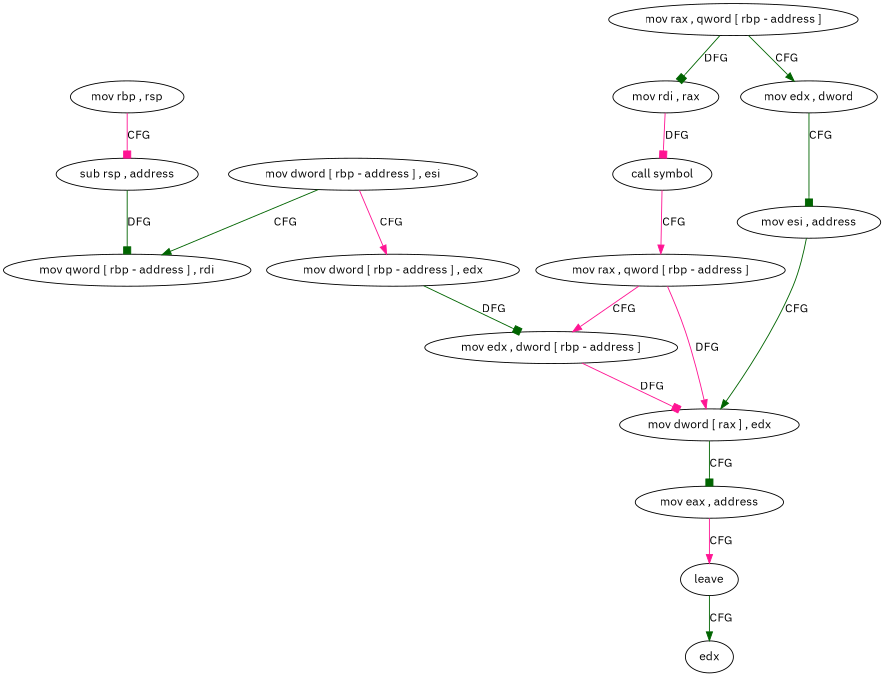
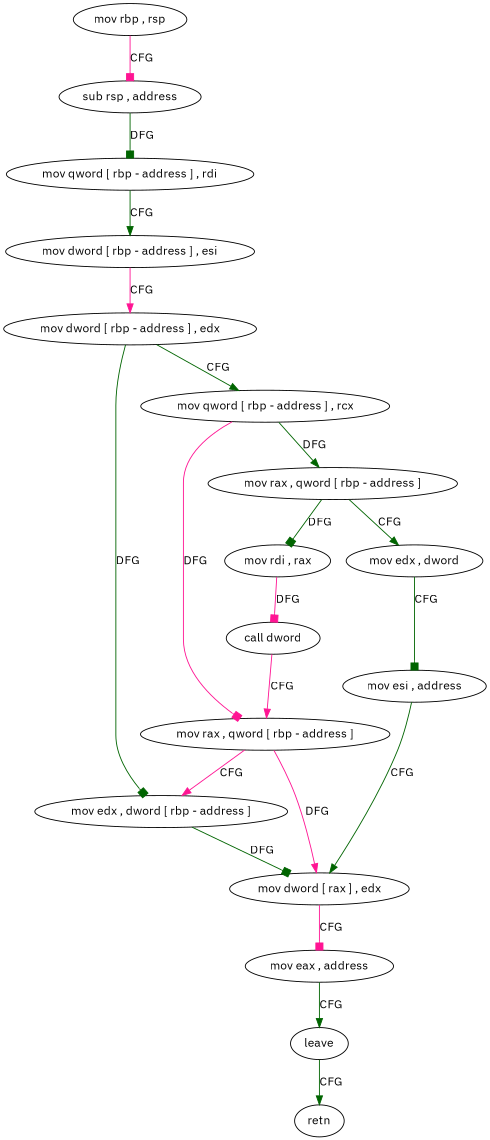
node "call symbol": label "call symbol" -> "call dword"
edge "mov dword [ rbp - address ] , esi" -> "mov qword [ rbp - address ] , rdi": reversed
edge "mov edx , dword [ rbp - address ]" -> "mov dword [ rax ] , edx": color deeppink -> darkgreen
node "mov qword [ rbp - address ] , rcx": added
edge "mov dword [ rax ] , edx" -> "mov eax , address": color darkgreen -> deeppink
edge "mov eax , address" -> "leave": color deeppink -> darkgreen
node "edx": label "edx" -> "retn"
